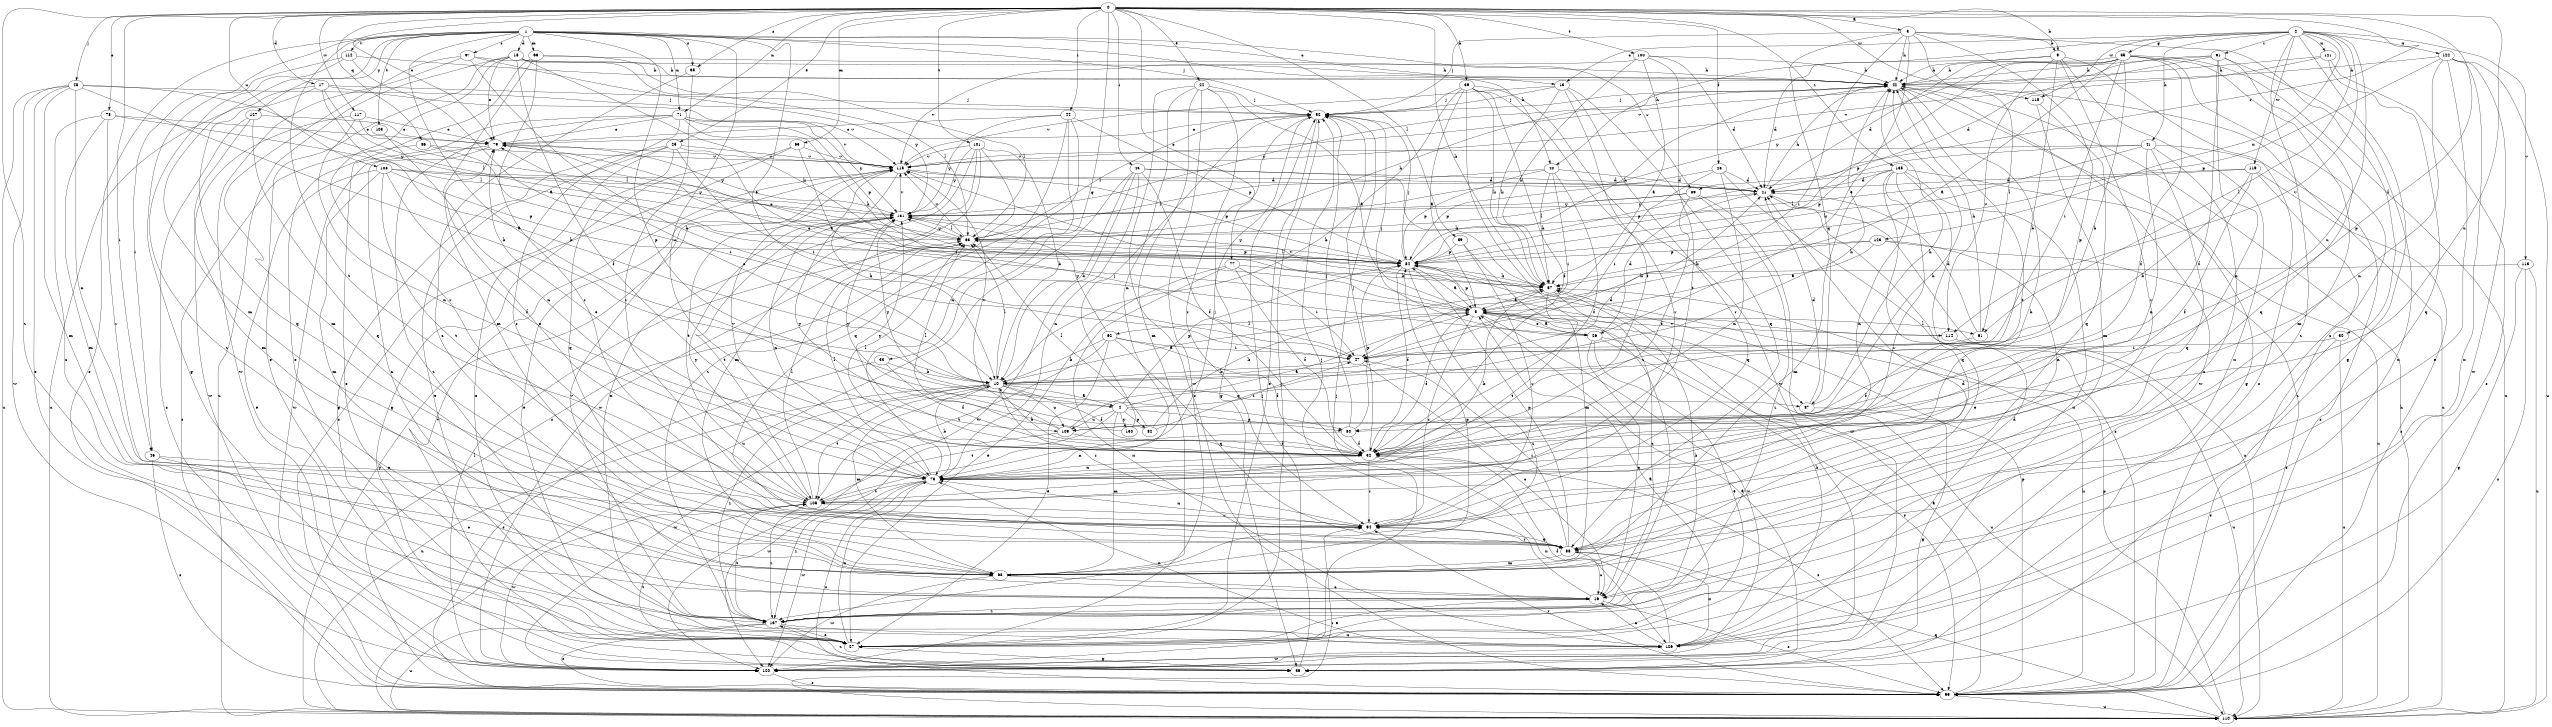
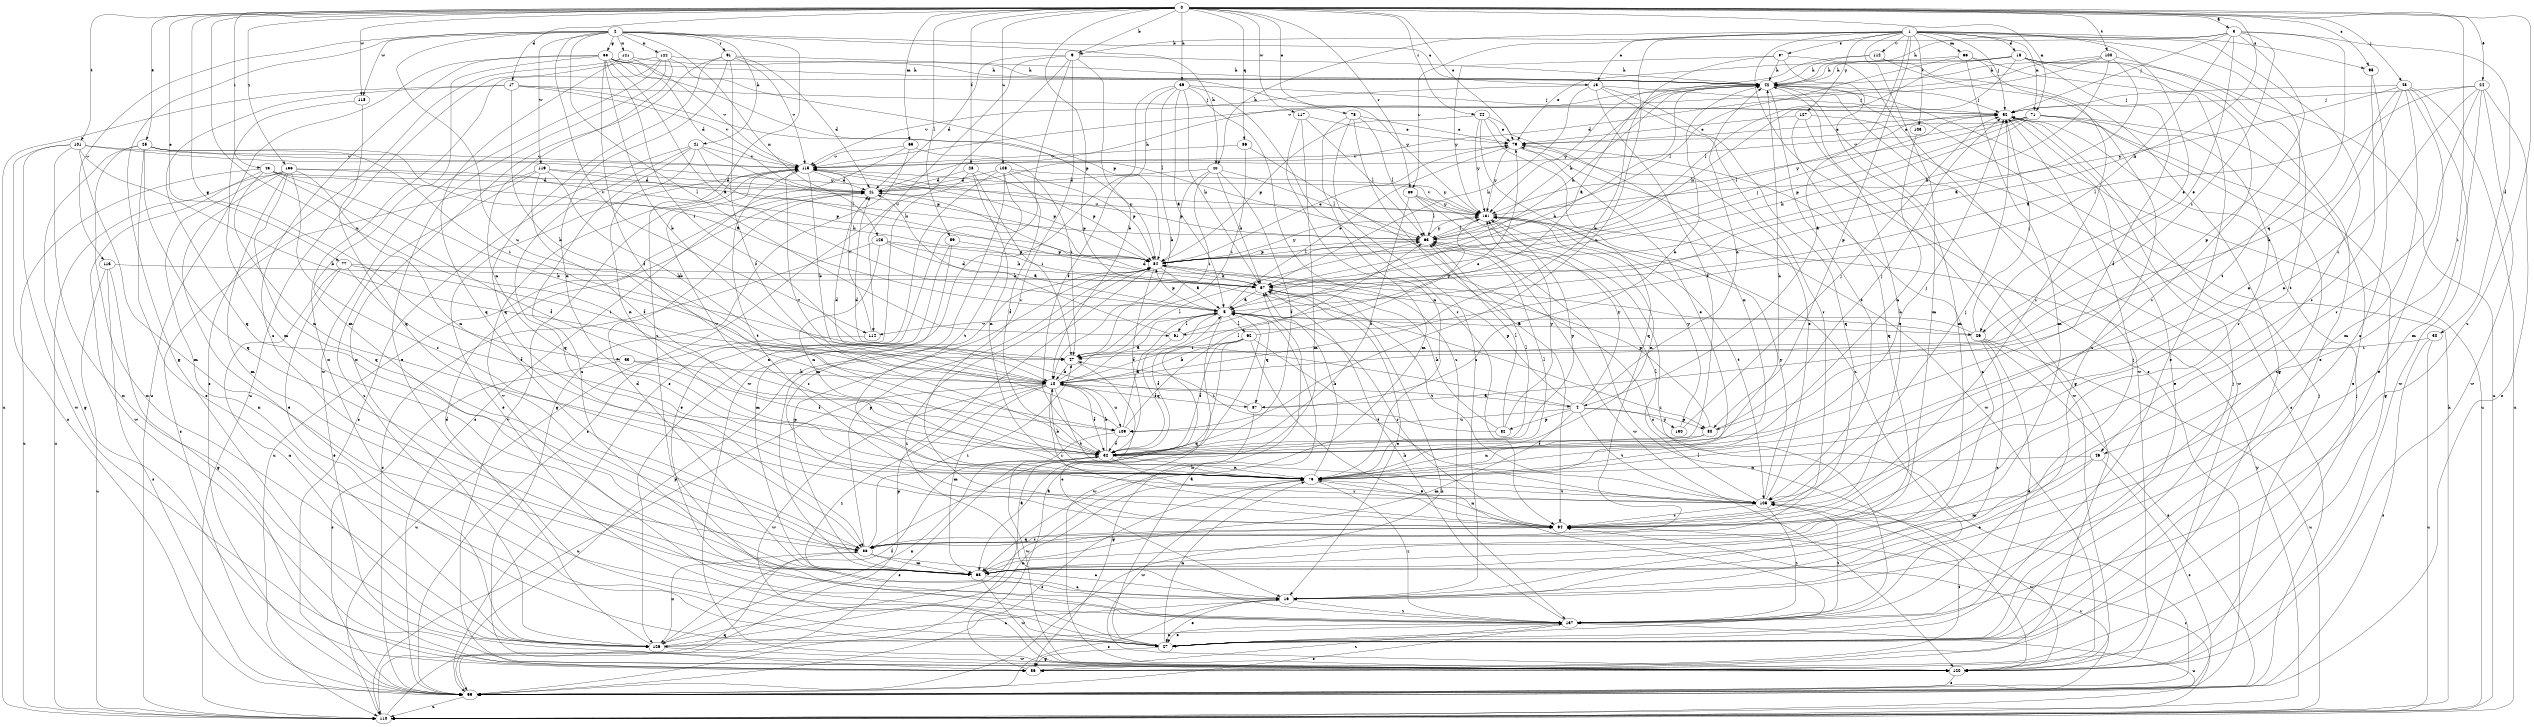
edge "46" -> "68": added, label "m"
